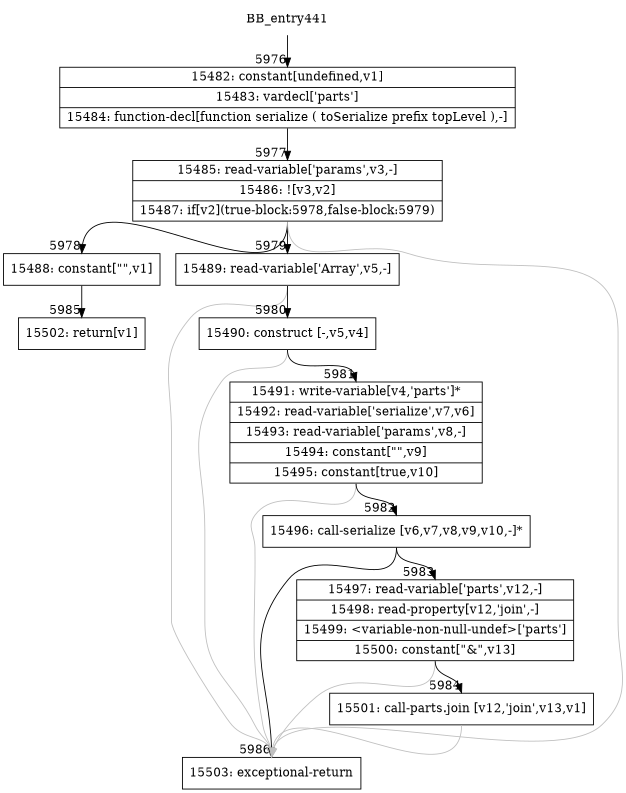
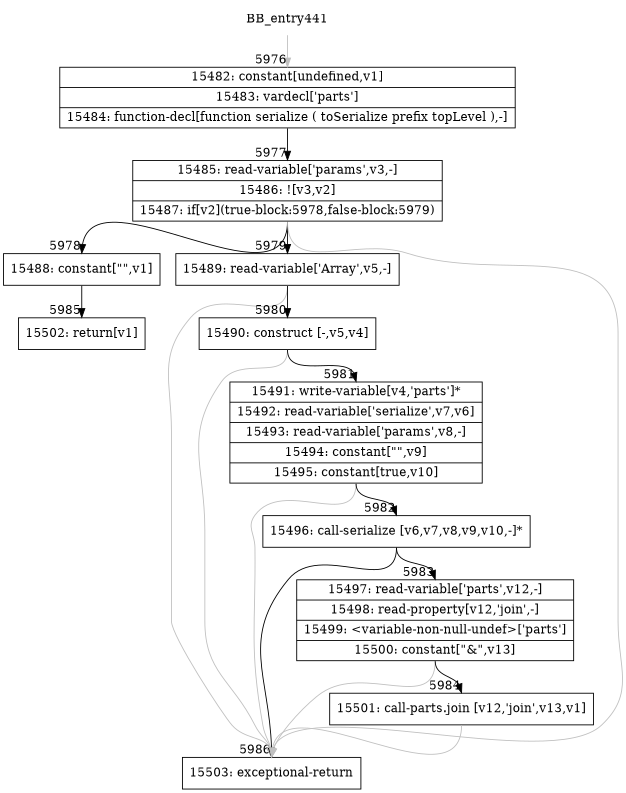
edge "BB_entry441" -> "15482: constant[undefined,v1]": color black -> gray
